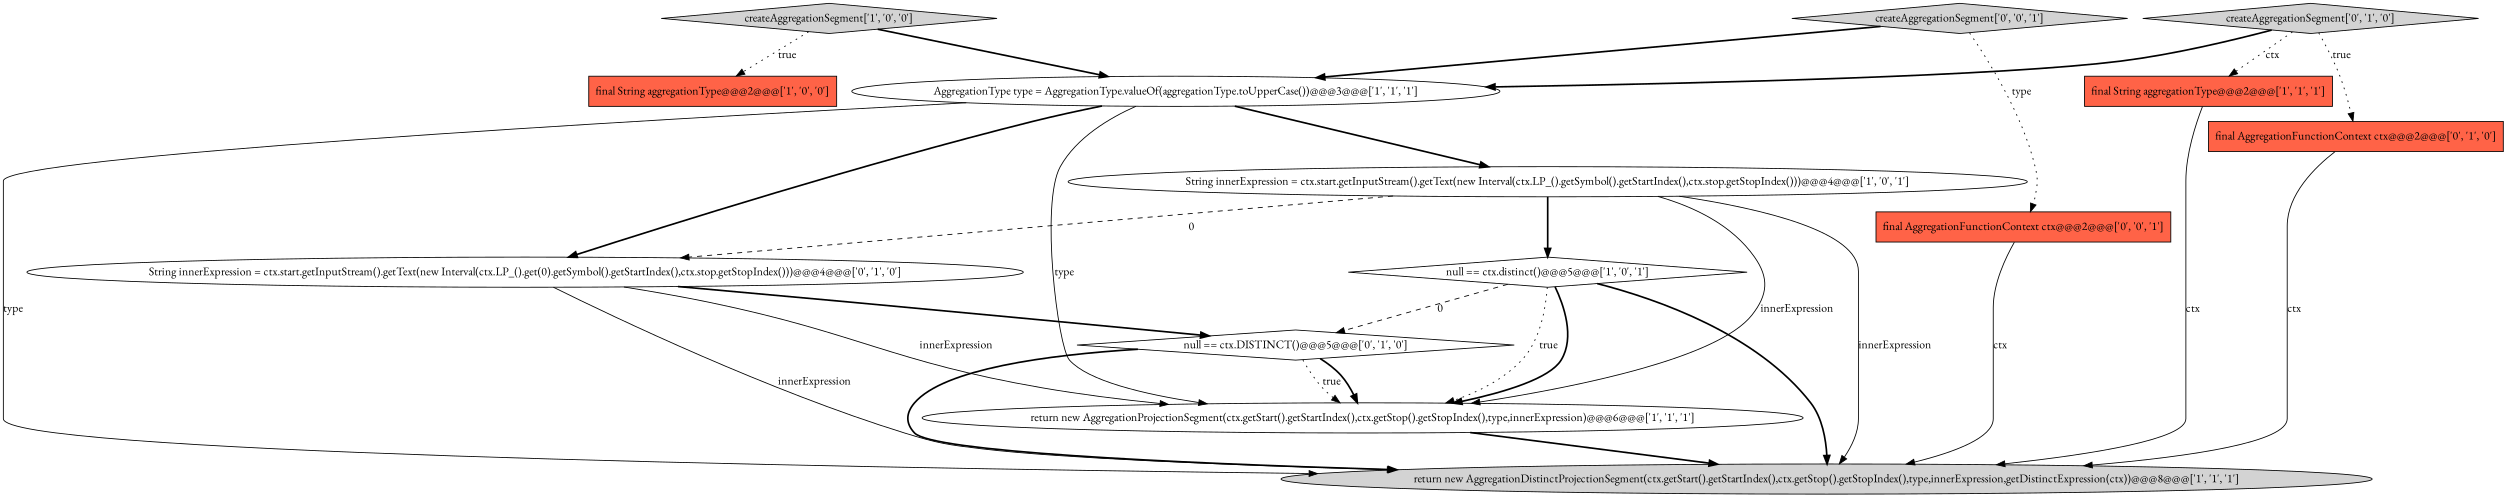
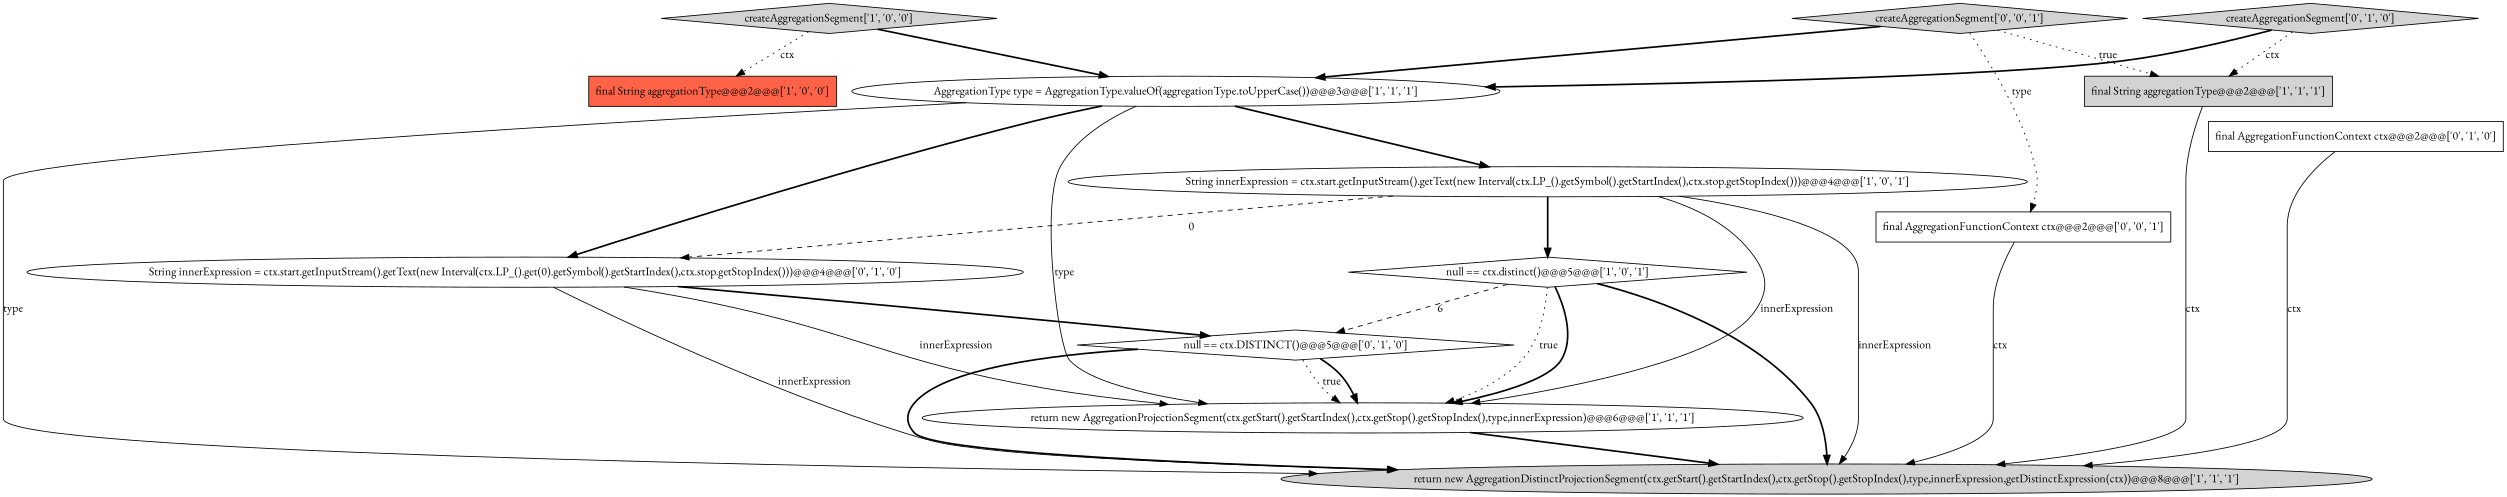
edge "createAggregationSegment['0', '0', '1']" -> "final String aggregationType@@@2@@@['1', '1', '1']": added, label "true"
edge "createAggregationSegment['1', '0', '0']" -> "final String aggregationType@@@2@@@['1', '0', '0']": label "true" -> "ctx"
edge "createAggregationSegment['0', '1', '0']" -> "final AggregationFunctionContext ctx@@@2@@@['0', '1', '0']": removed, label "true"
node "final String aggregationType@@@2@@@['1', '1', '1']": fillcolor tomato -> lightgray
node "final AggregationFunctionContext ctx@@@2@@@['0', '1', '0']": fillcolor tomato -> white
node "final AggregationFunctionContext ctx@@@2@@@['0', '0', '1']": fillcolor tomato -> white
edge "null == ctx.distinct()@@@5@@@['1', '0', '1']" -> "null == ctx.DISTINCT()@@@5@@@['0', '1', '0']": label "0" -> "6"
